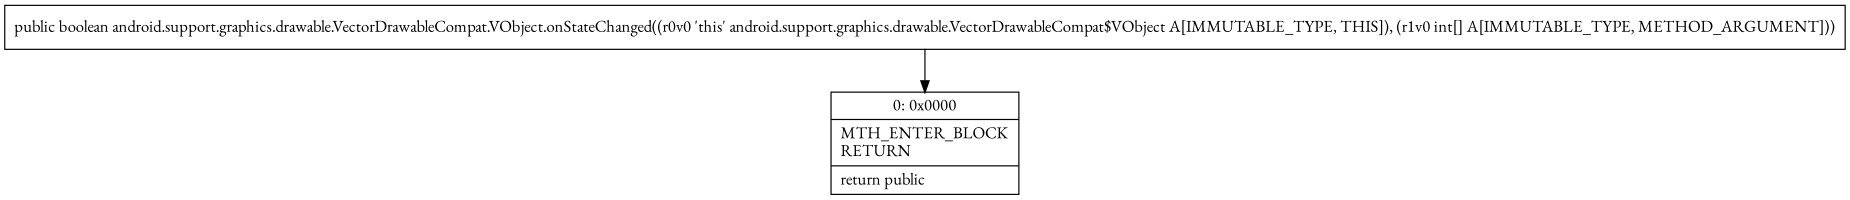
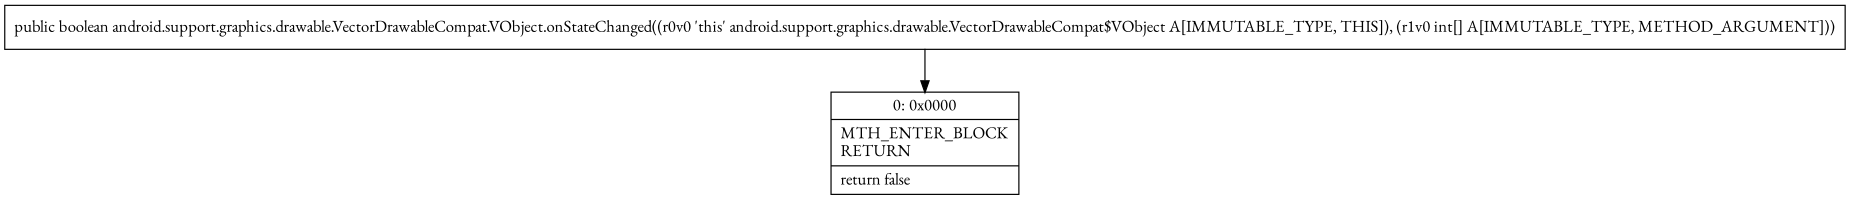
node "0: 0x0000": text "return public" -> "return false"
